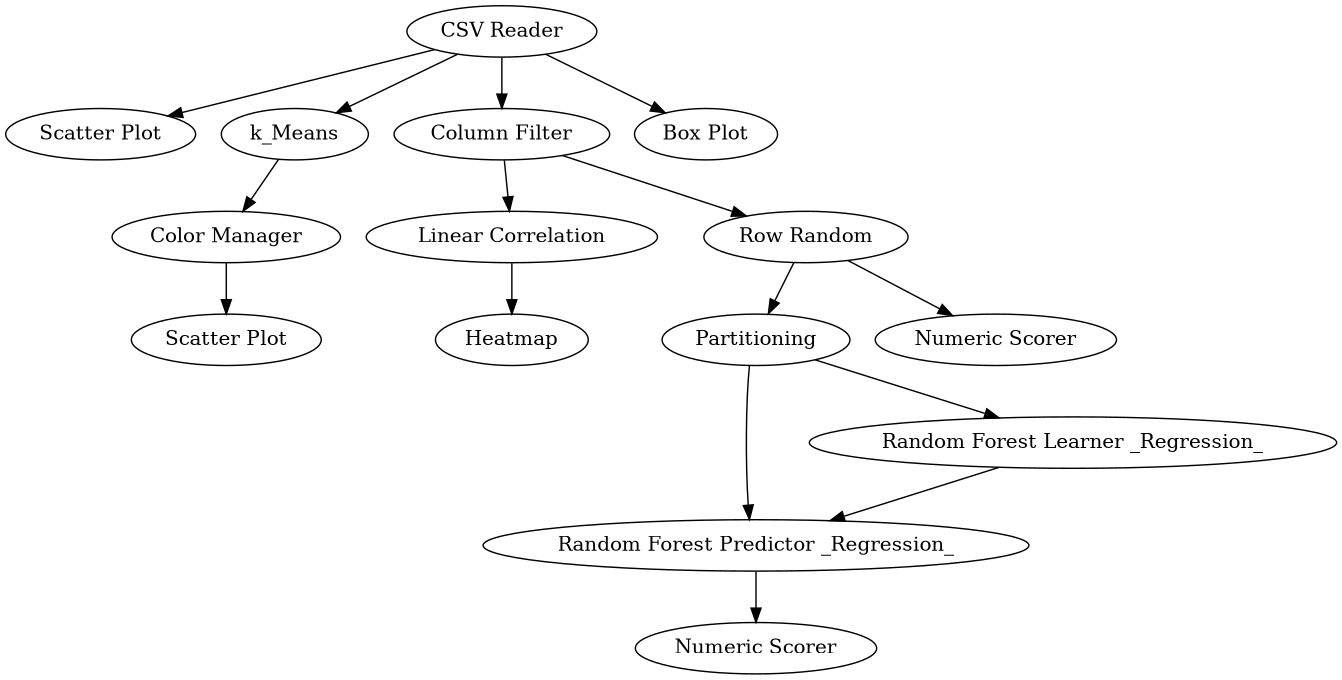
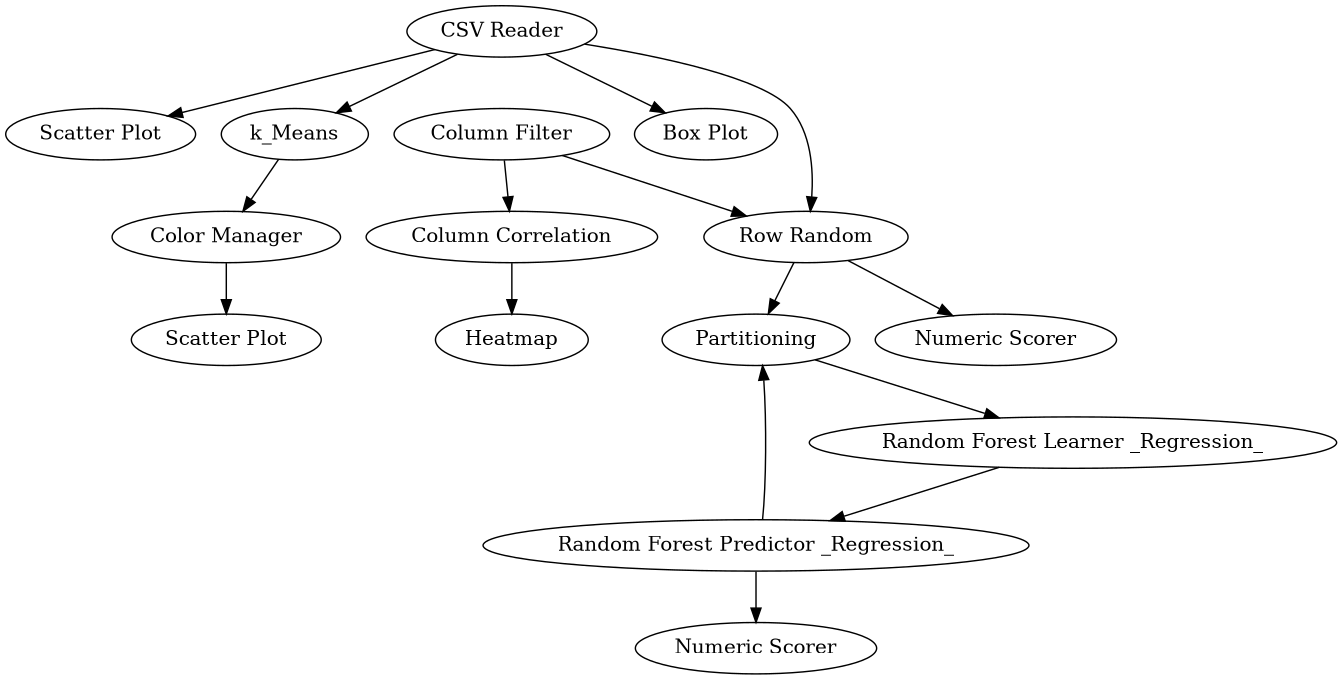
edge "CSV Reader" -> "Column Filter": now "CSV Reader" -> "Row Random"
node "Linear Correlation": label "Linear Correlation" -> "Column Correlation"
edge "Partitioning" -> "Random Forest Predictor _Regression_": reversed
